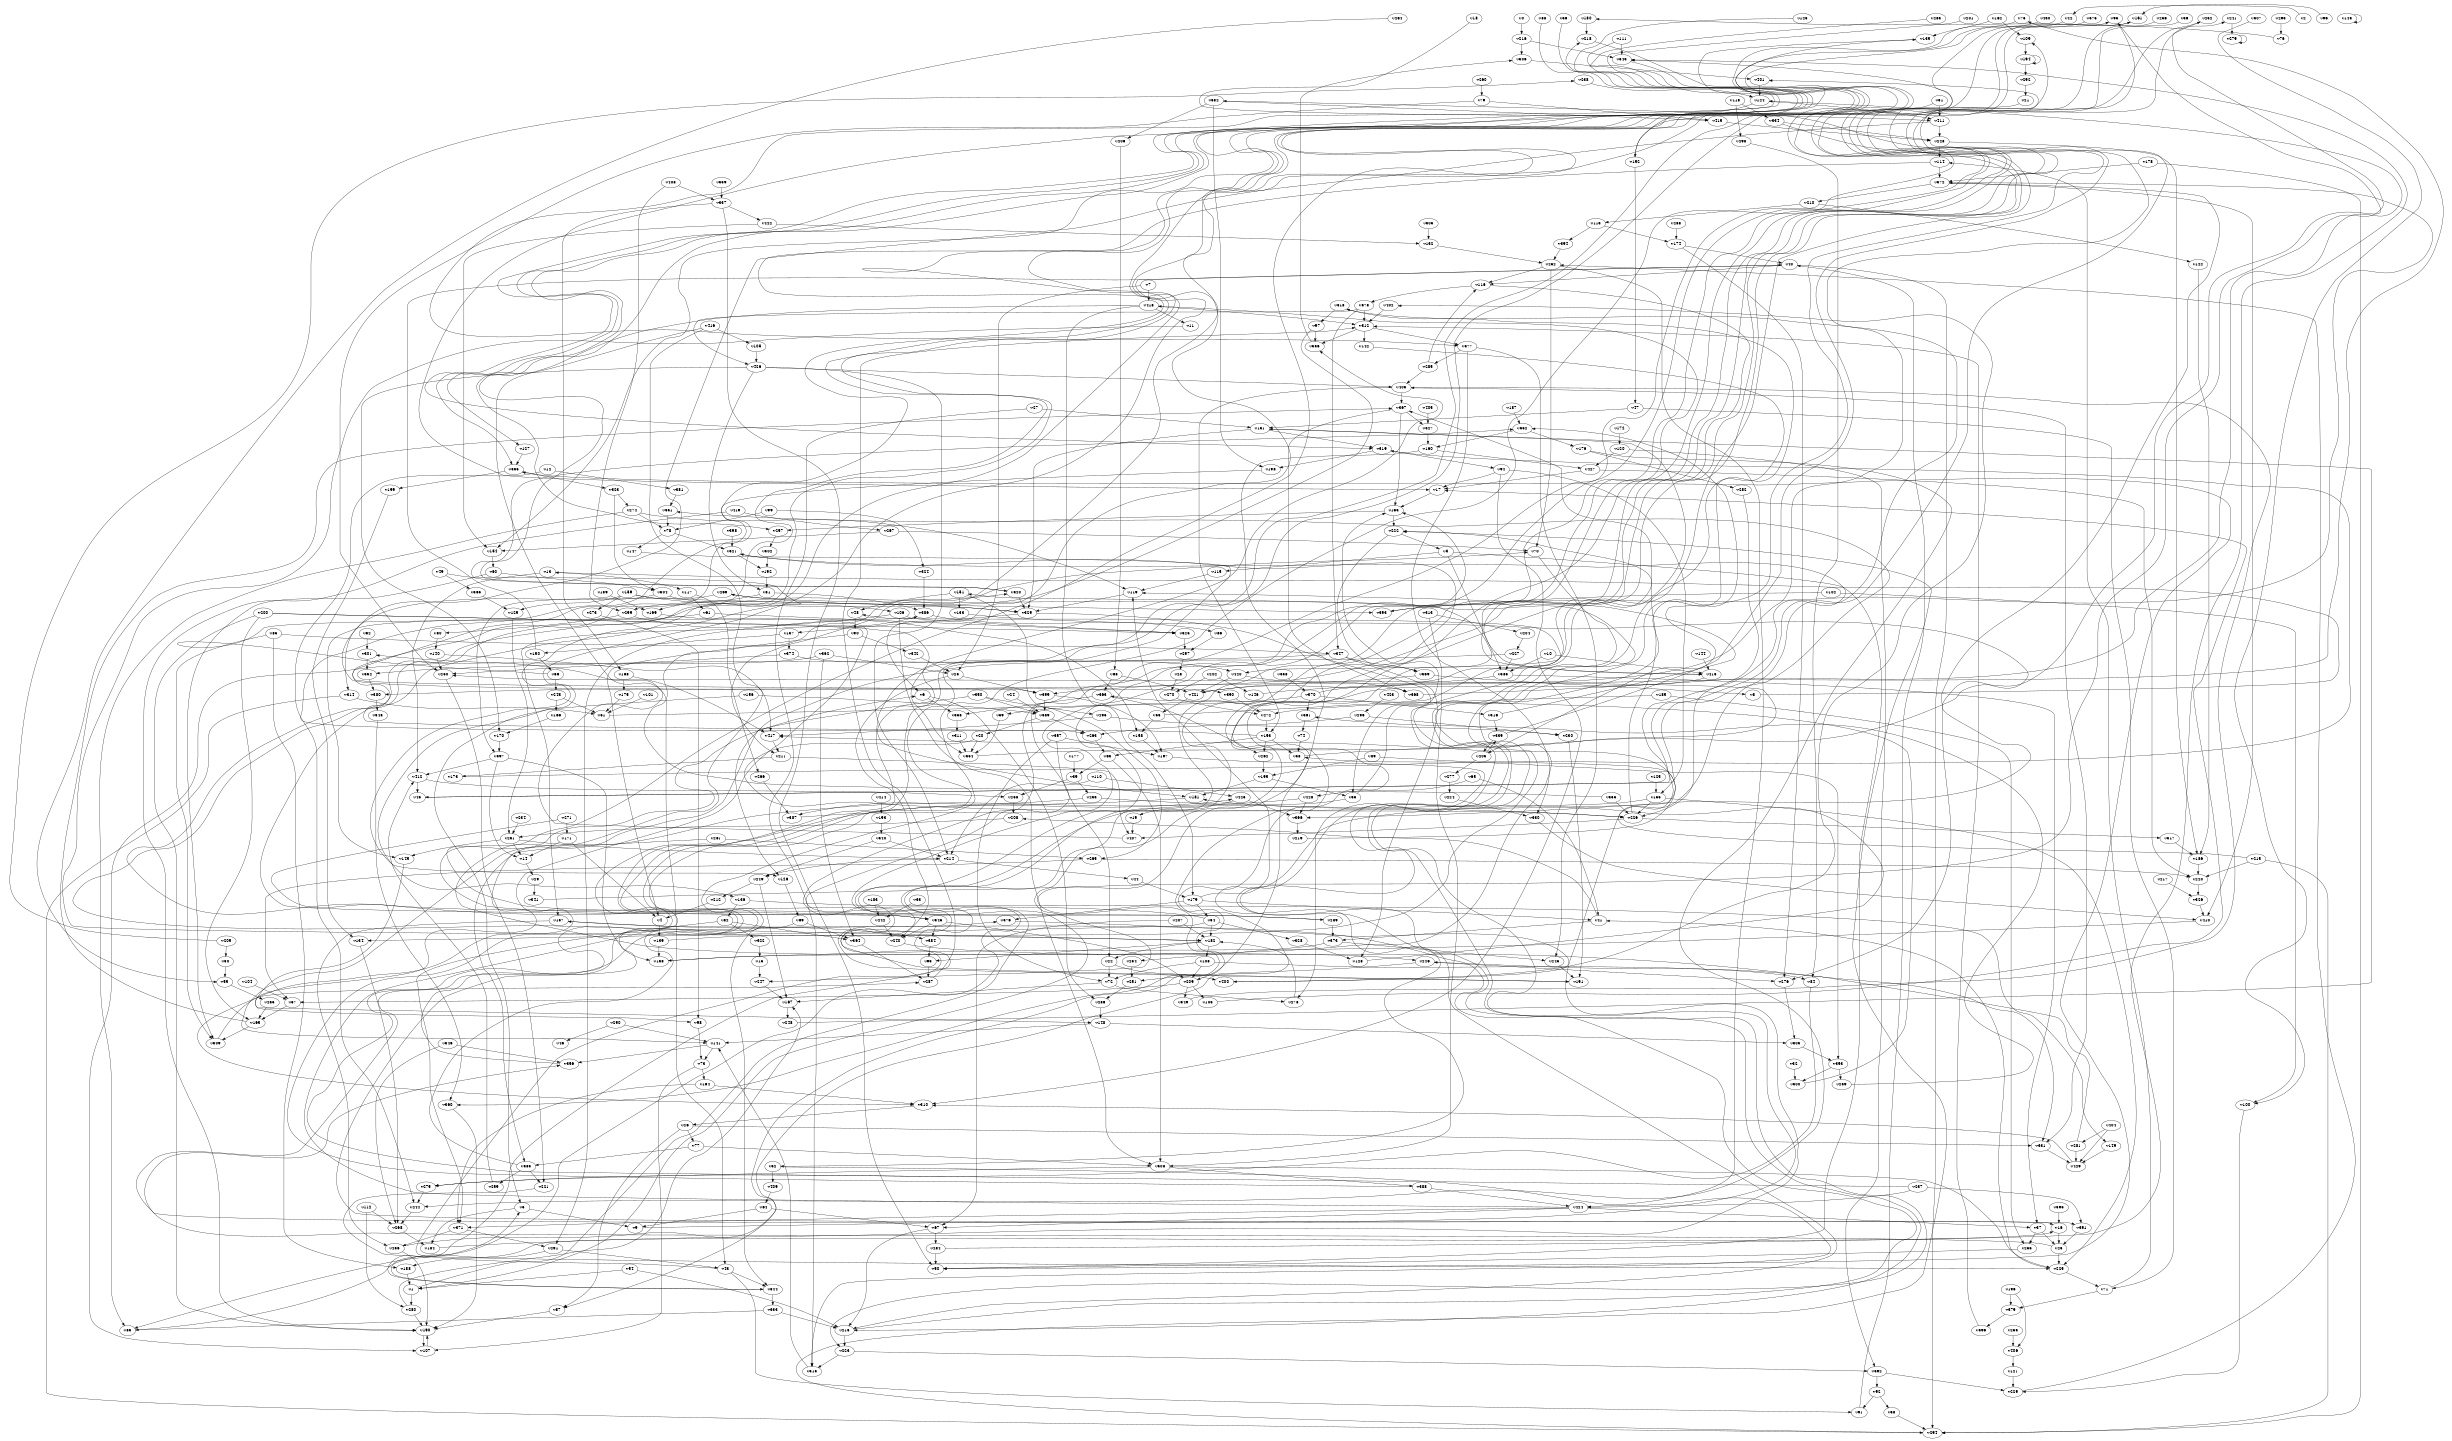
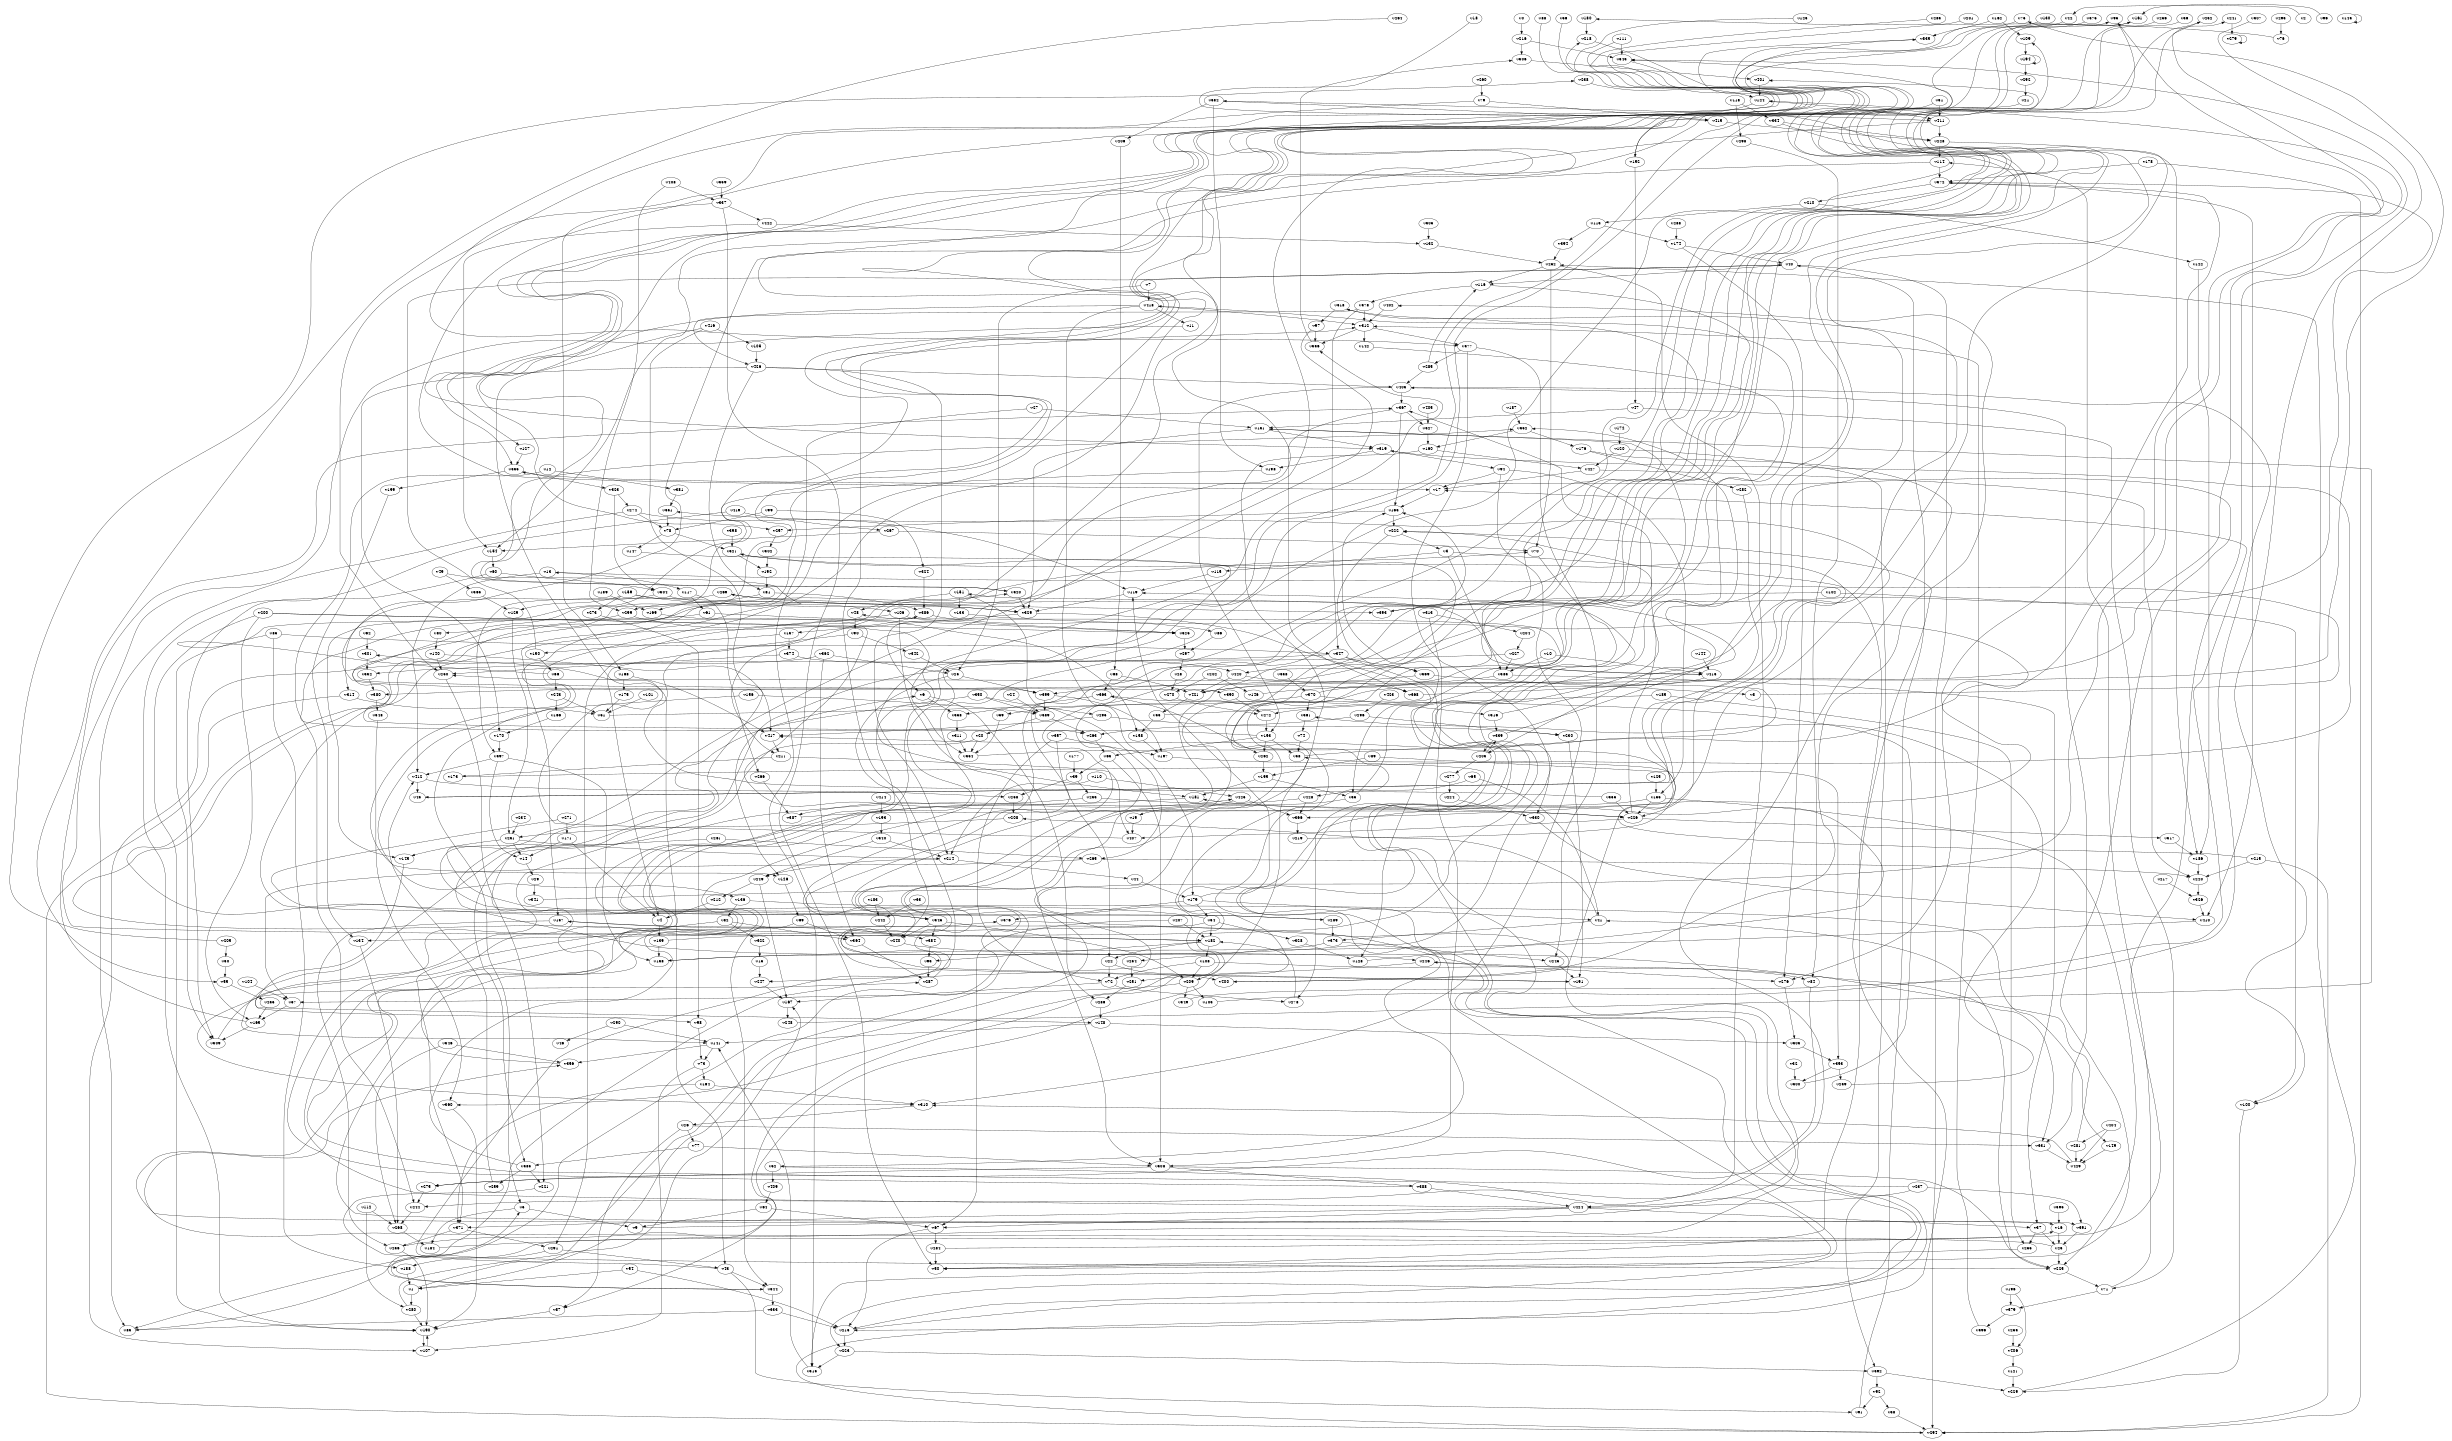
node "v430": label "v430" -> "v130"
node "v135": label "v135" -> "v835"
